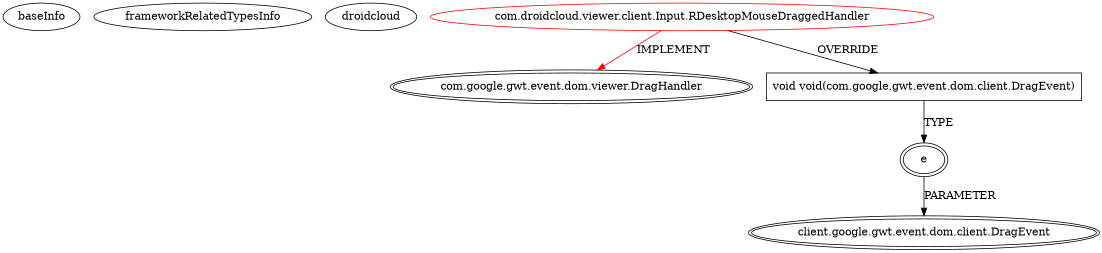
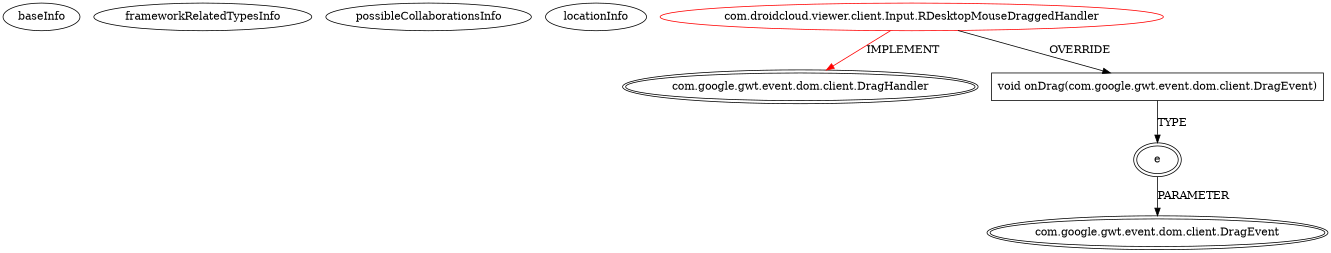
node "droidcloud": label "droidcloud" -> "locationInfo"
node "possibleCollaborationsInfo": added
node "com.google.gwt.event.dom.viewer.DragHandler": label "com.google.gwt.event.dom.viewer.DragHandler" -> "com.google.gwt.event.dom.client.DragHandler"
node "void void(com.google.gwt.event.dom.client.DragEvent)": label "void void(com.google.gwt.event.dom.client.DragEvent)" -> "void onDrag(com.google.gwt.event.dom.client.DragEvent)"
node "client.google.gwt.event.dom.client.DragEvent": label "client.google.gwt.event.dom.client.DragEvent" -> "com.google.gwt.event.dom.client.DragEvent"
